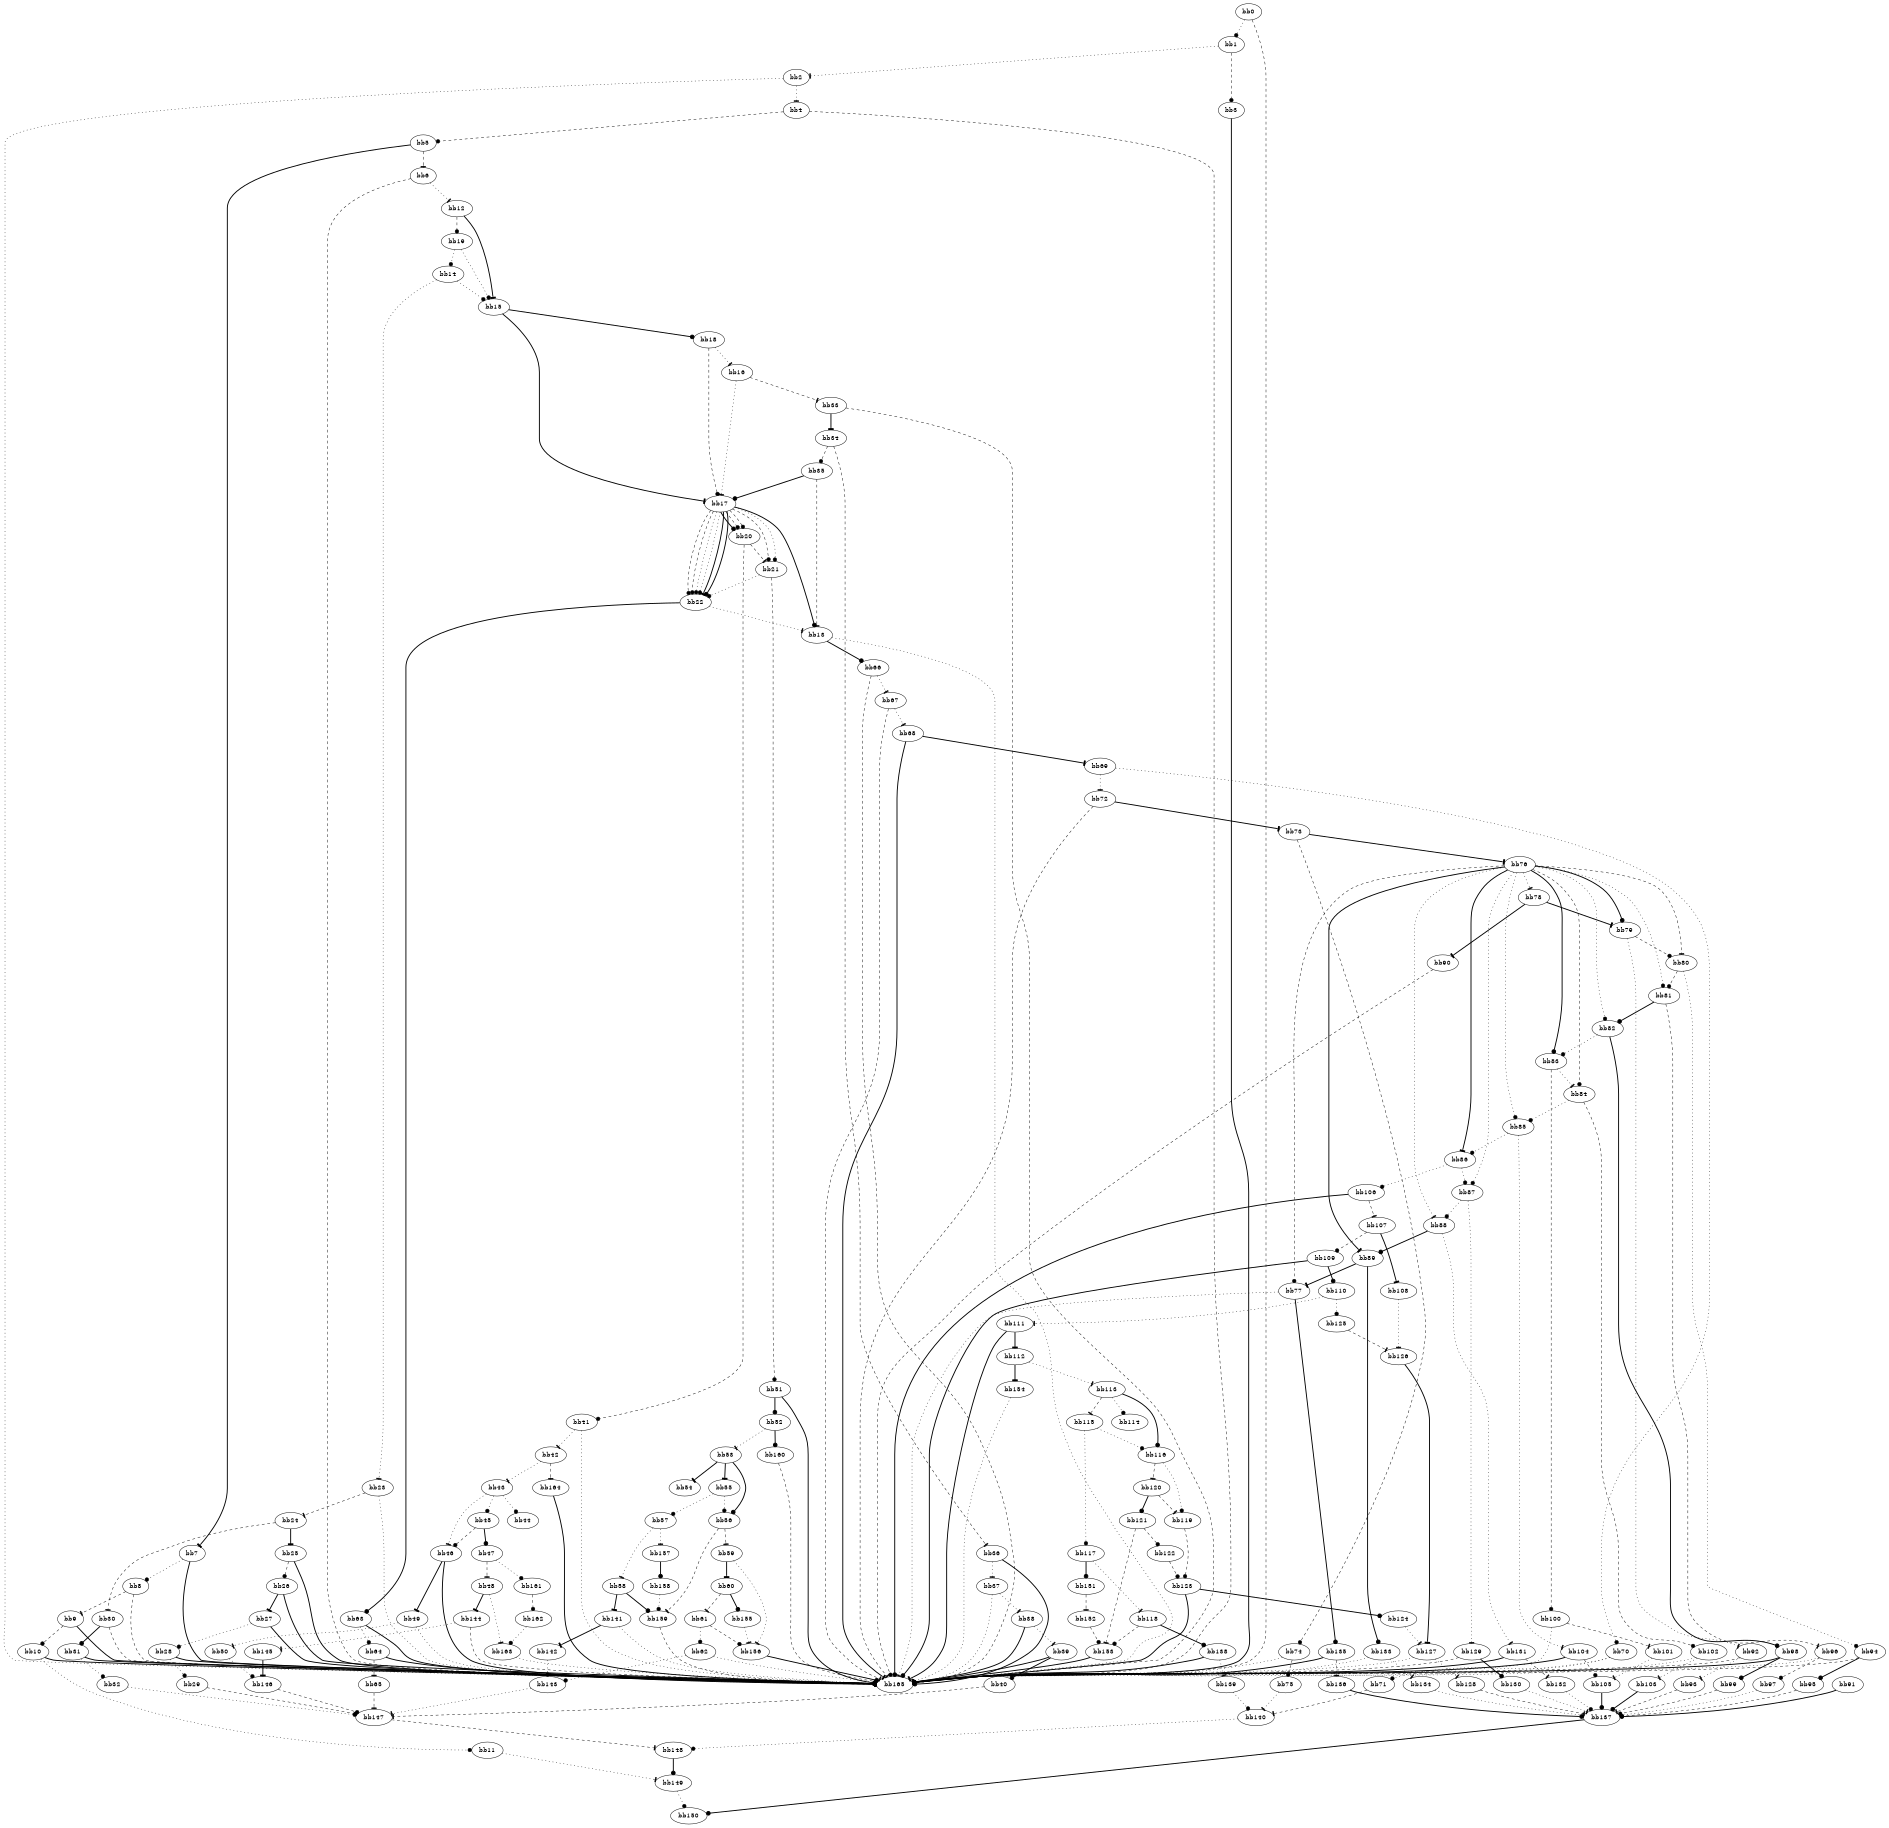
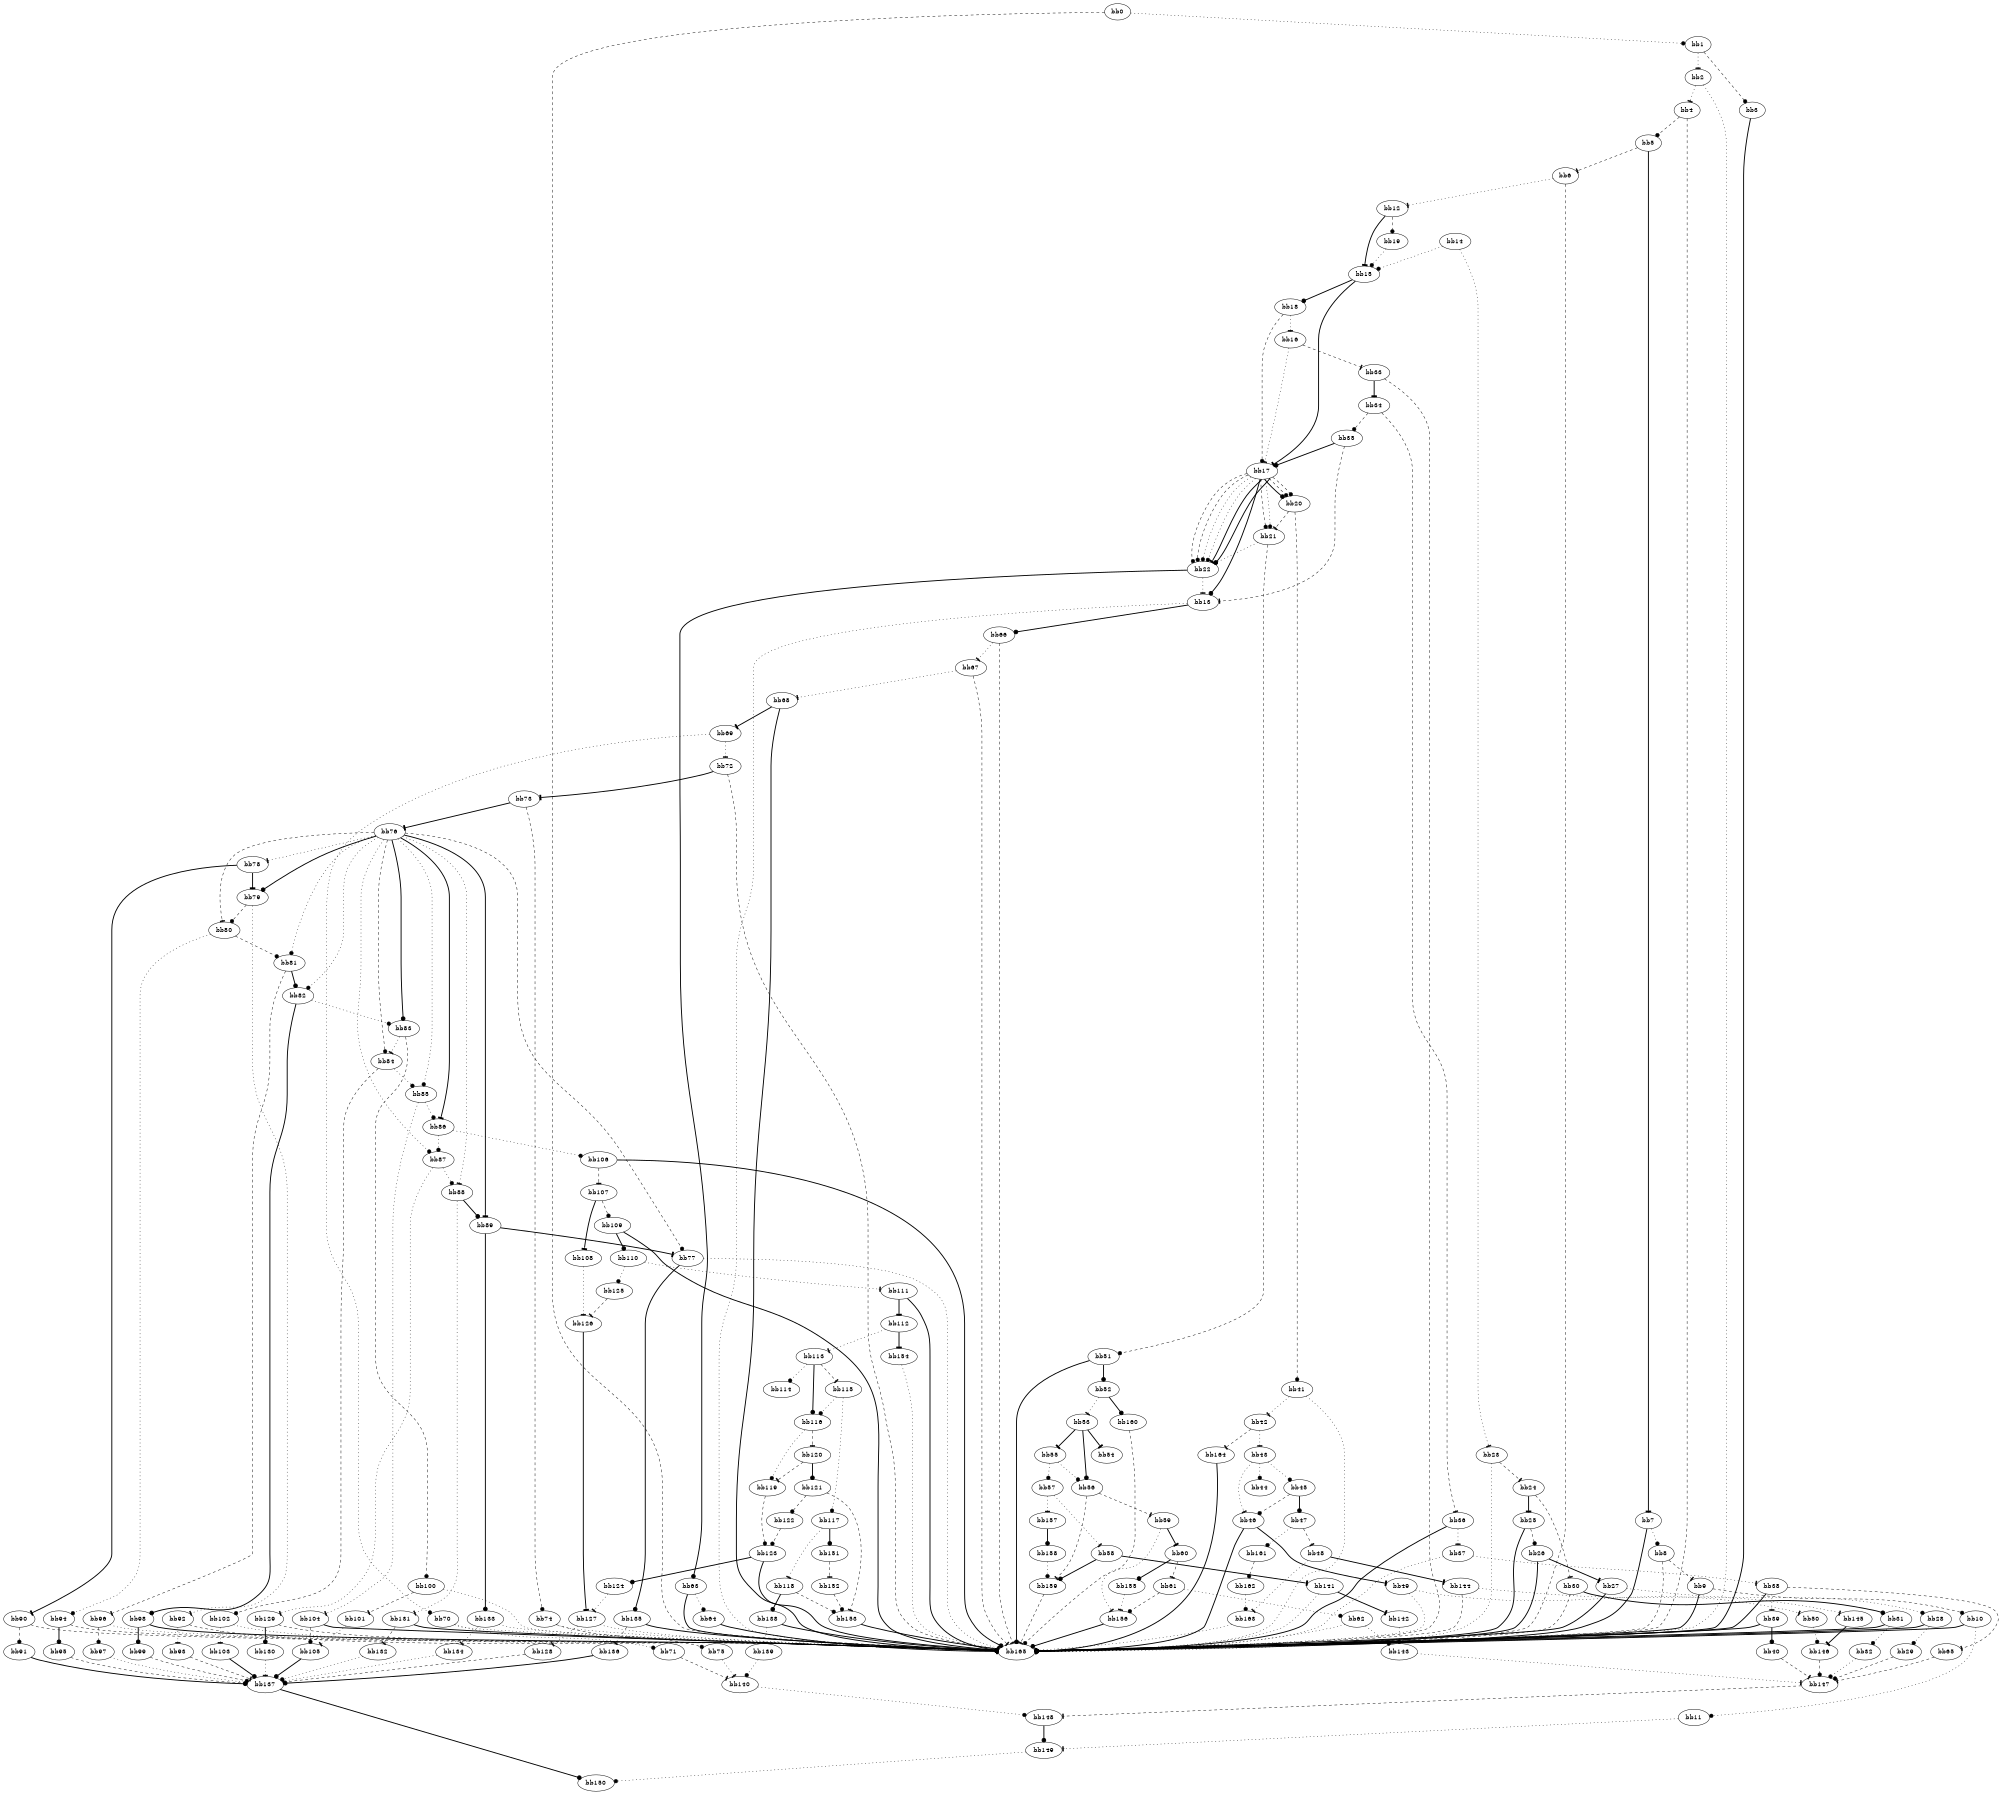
edge "bb19" -> "bb14": removed
edge "bb90" -> "bb91": added
edge "bb64" -> "bb65": now "bb38" -> "bb65"
